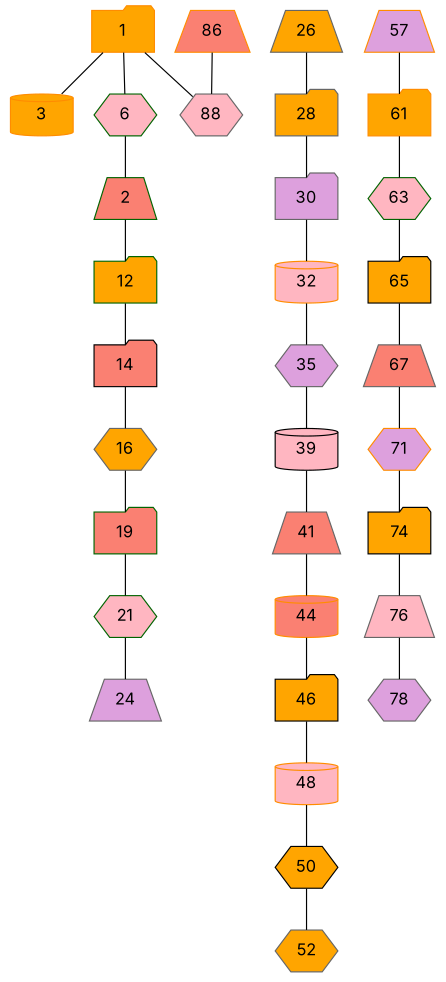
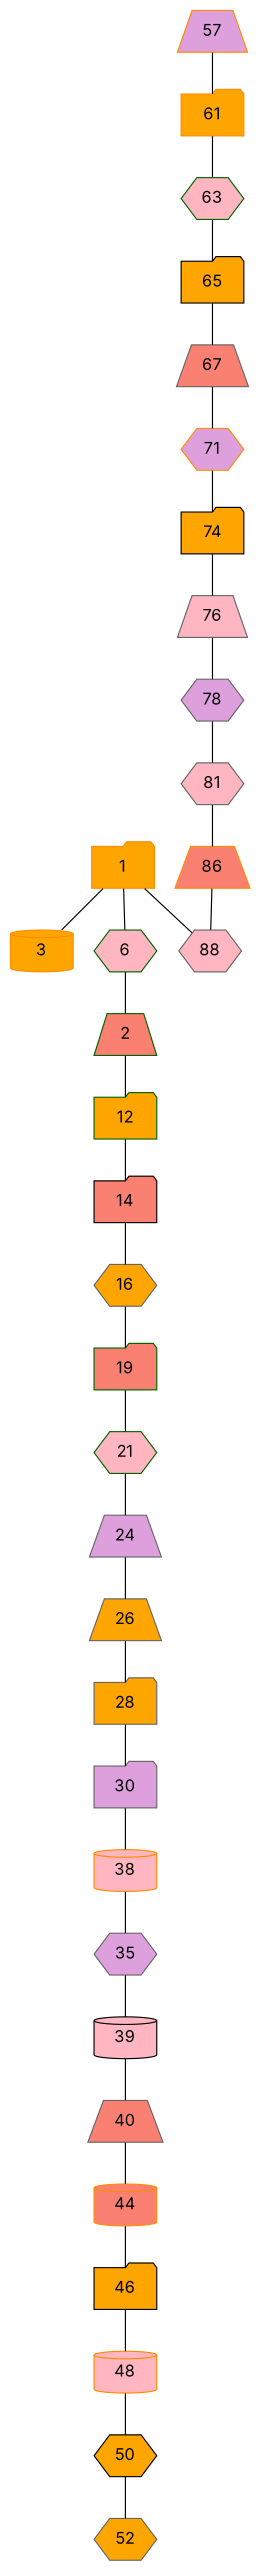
node "32": label "32" -> "38"
node "41": label "41" -> "40"
node "81": added
edge "24" -- "26": added
